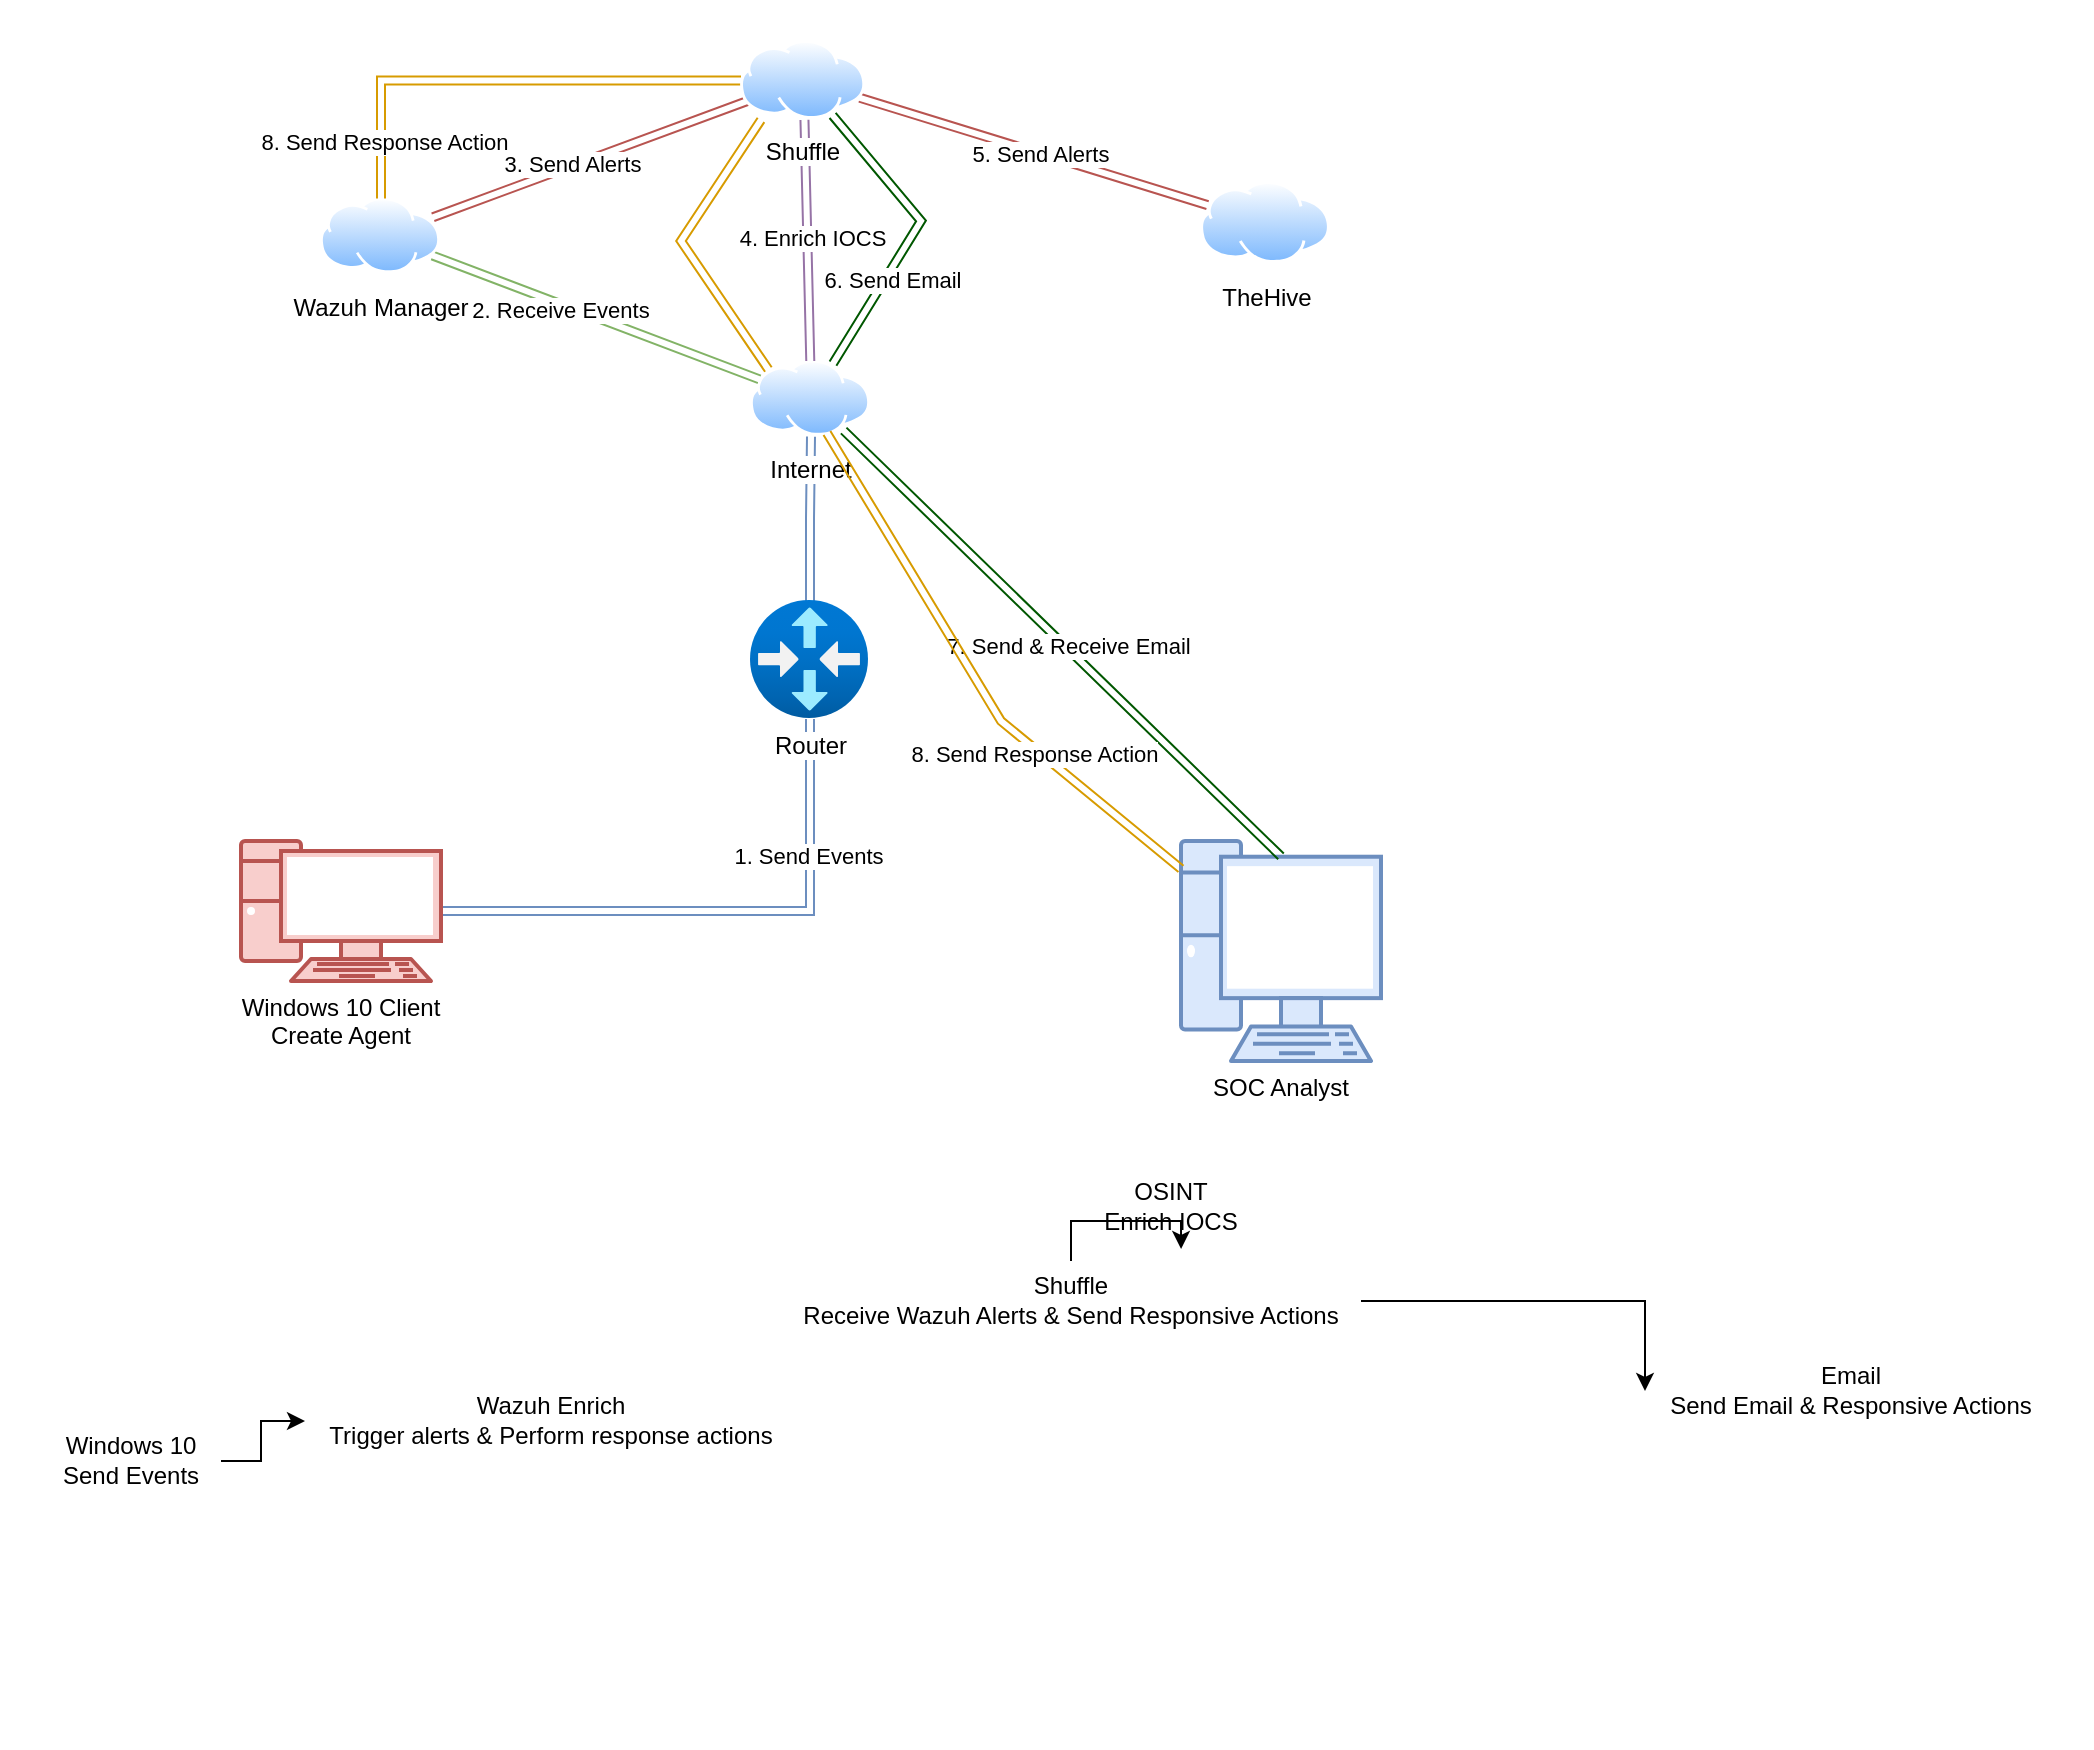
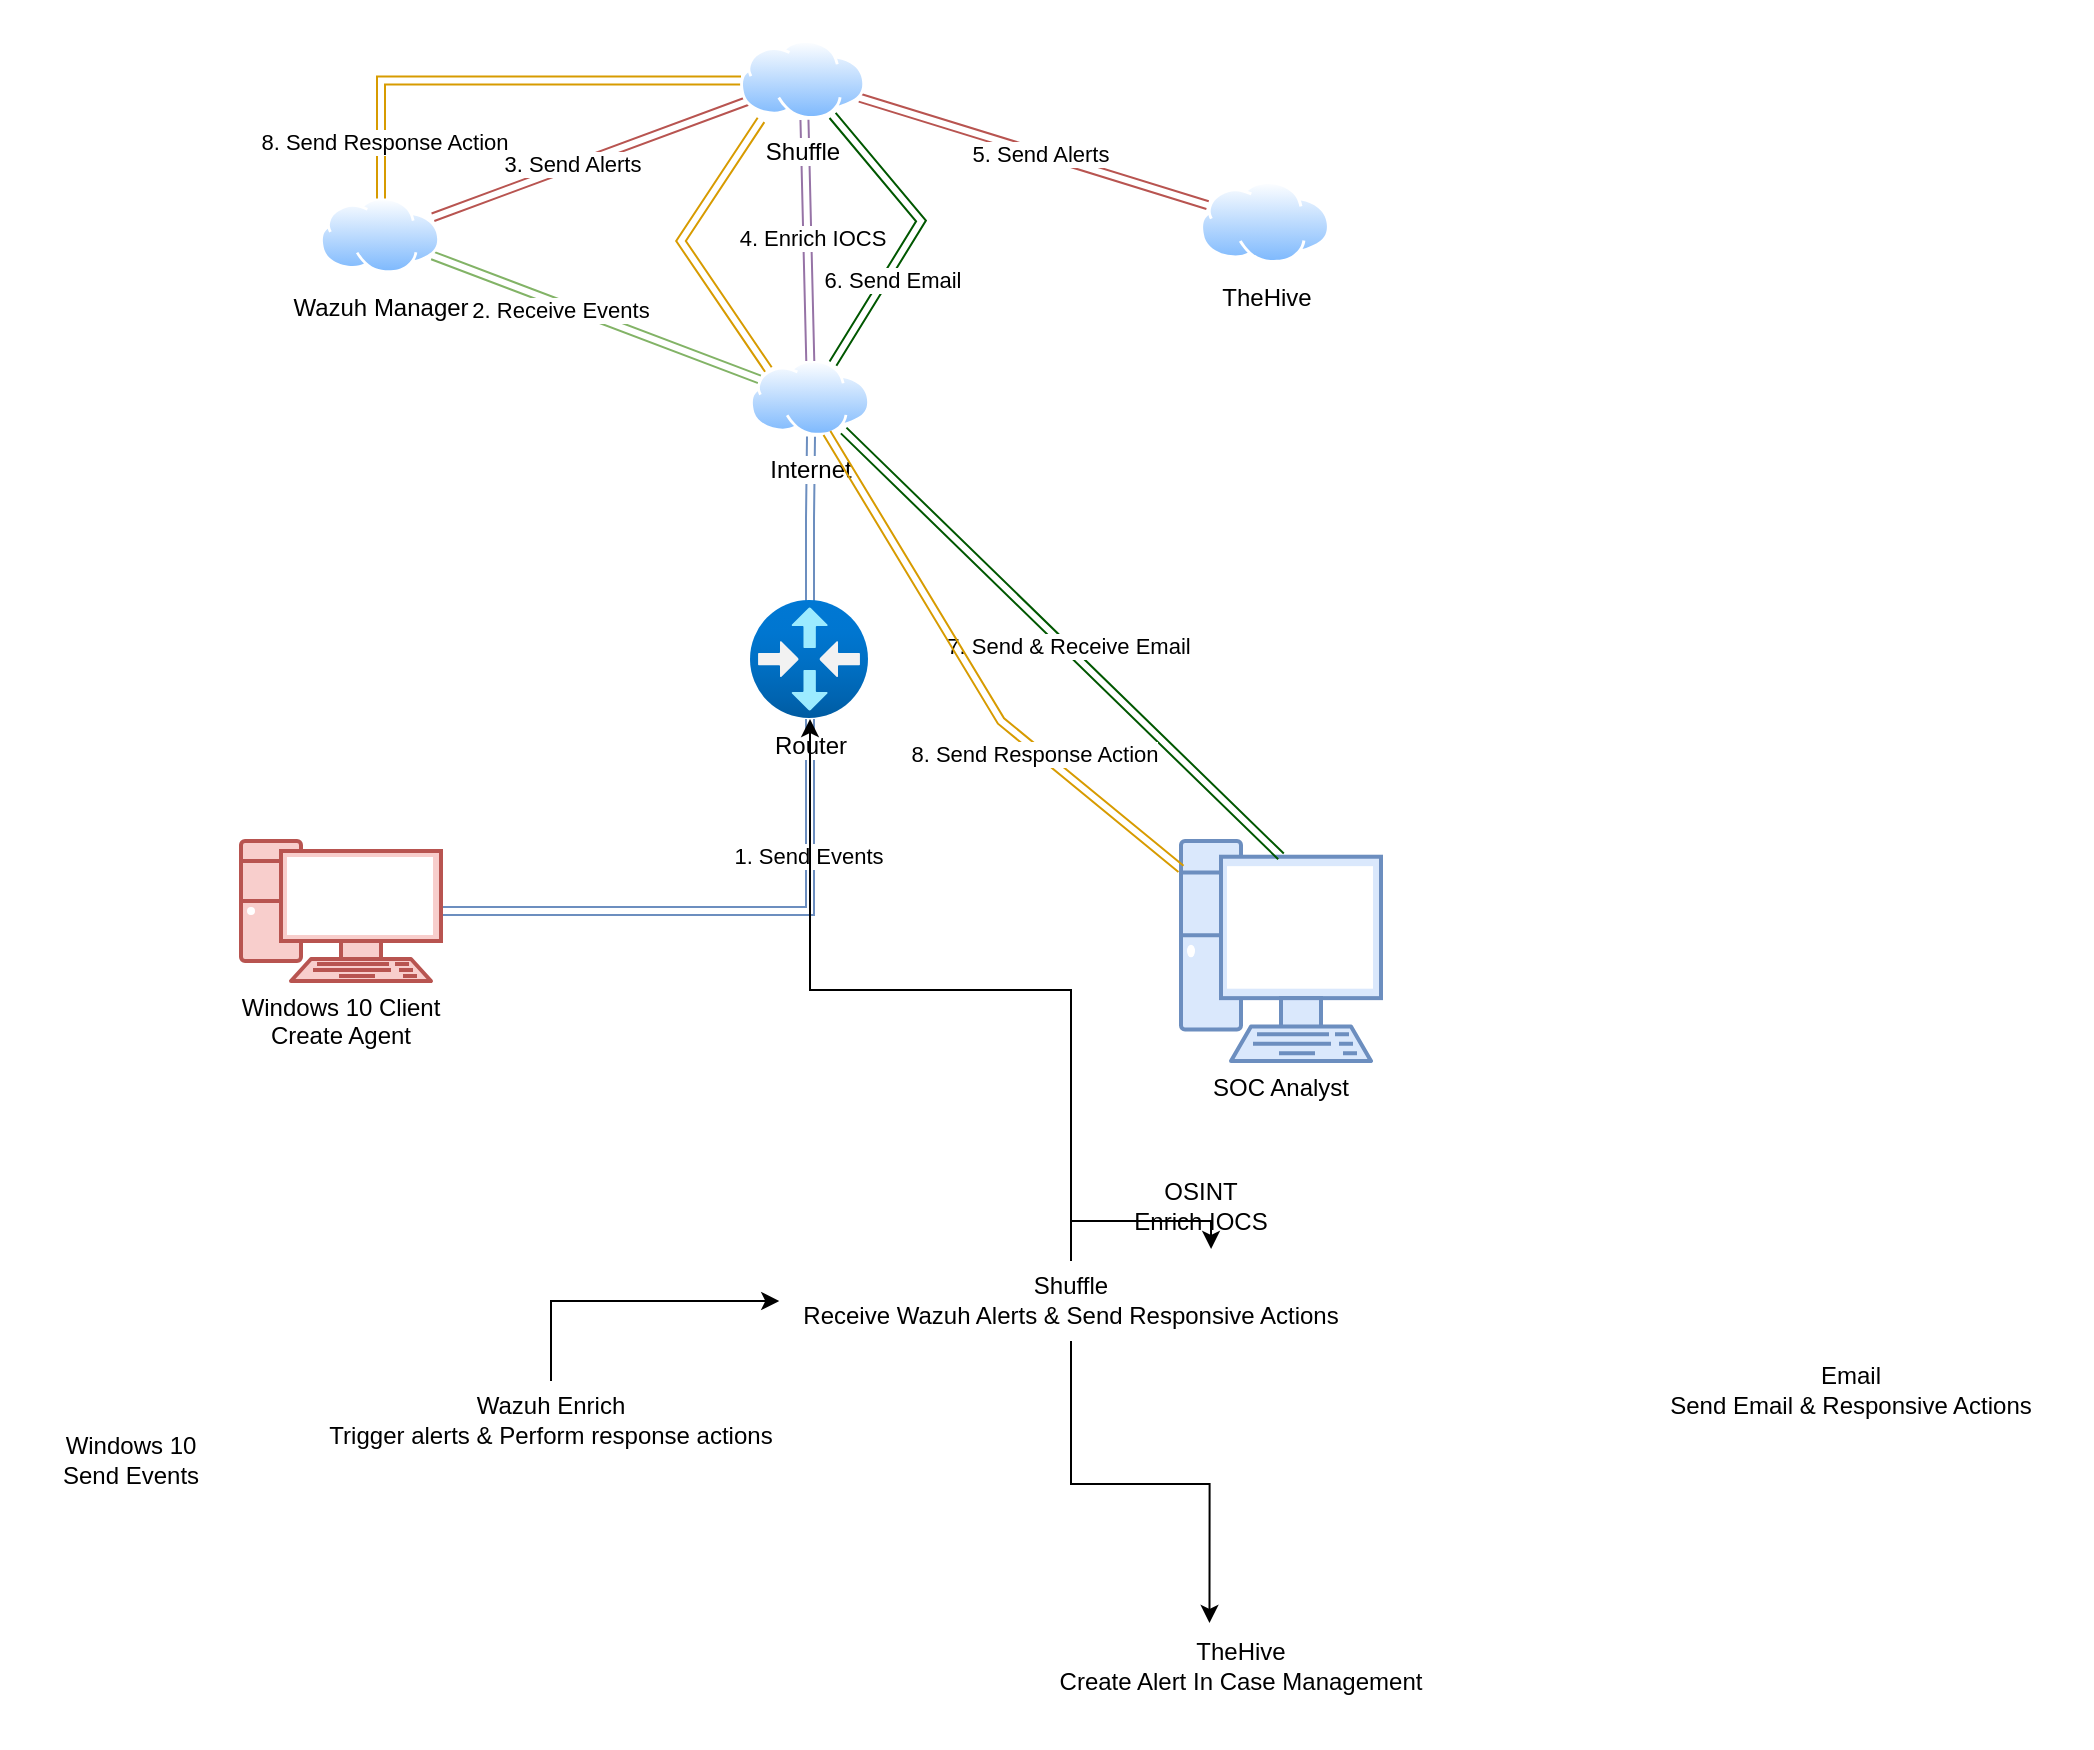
node "OSINT Enrich IOCS": moved (1171, 1207) -> (1201, 1207)
edge "Wazuh Enrich Trigger alerts & Perform response actions" -> "Shuffle Receive Wazuh Alerts & Send Responsive Actions": added
edge "Shuffle Receive Wazuh Alerts & Send Responsive Actions" -> "Email Send Email & Responsive Actions": now "Shuffle Receive Wazuh Alerts & Send Responsive Actions" -> "Router"
edge "Windows 10 Send Events" -> "Wazuh Enrich Trigger alerts & Perform response actions": removed
edge "Shuffle Receive Wazuh Alerts & Send Responsive Actions" -> "TheHive Create Alert In Case Management": added
node "TheHive Create Alert In Case Management": added
